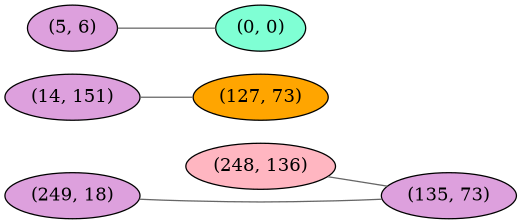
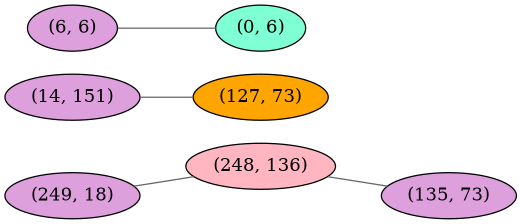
node "(5, 6)": label "(5, 6)" -> "(6, 6)"
node "(0, 0)": label "(0, 0)" -> "(0, 6)"
edge "(249, 18)" -- "(135, 73)": now "(249, 18)" -- "(248, 136)"
